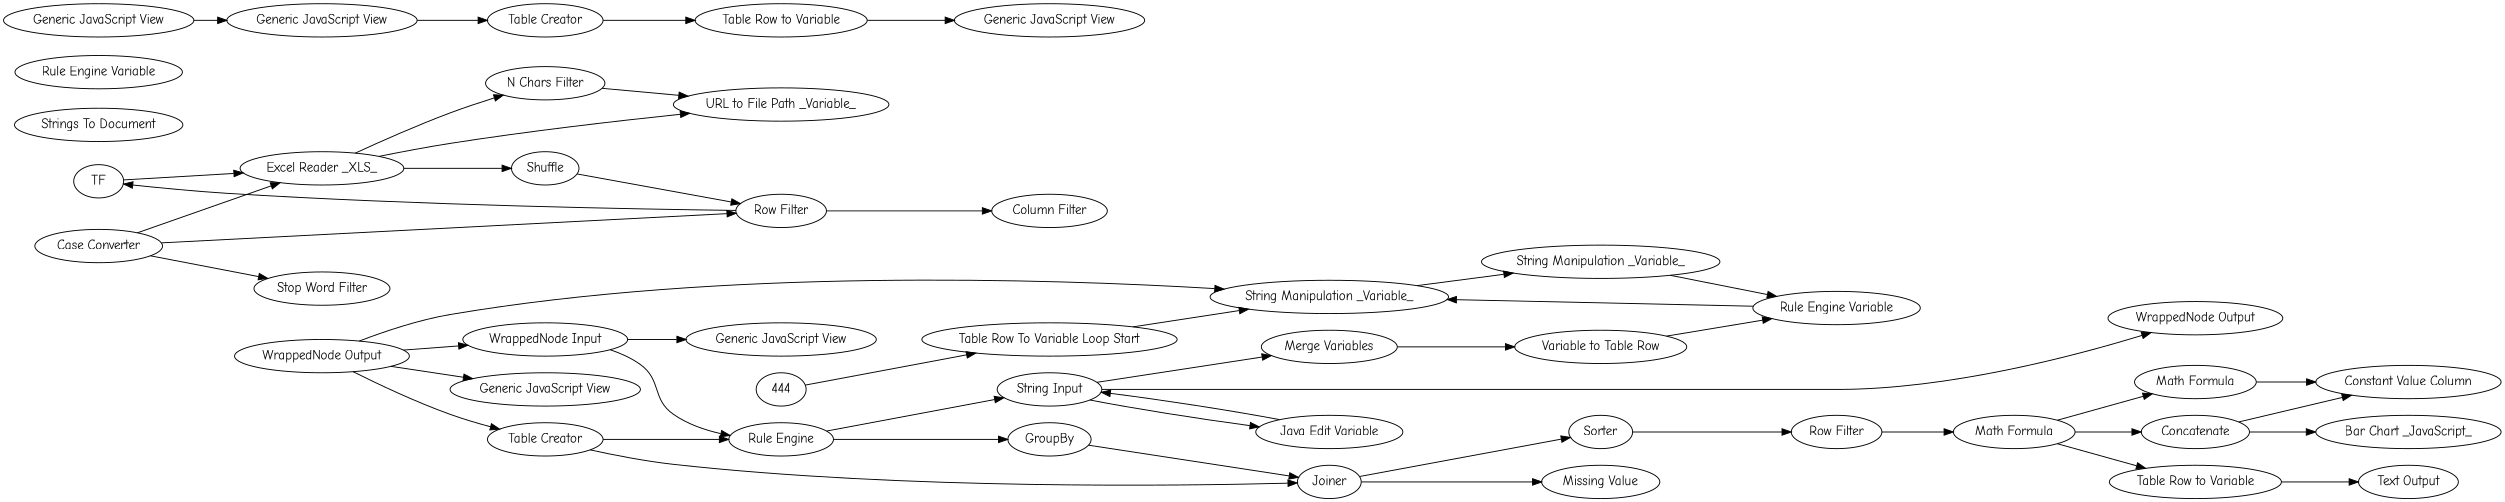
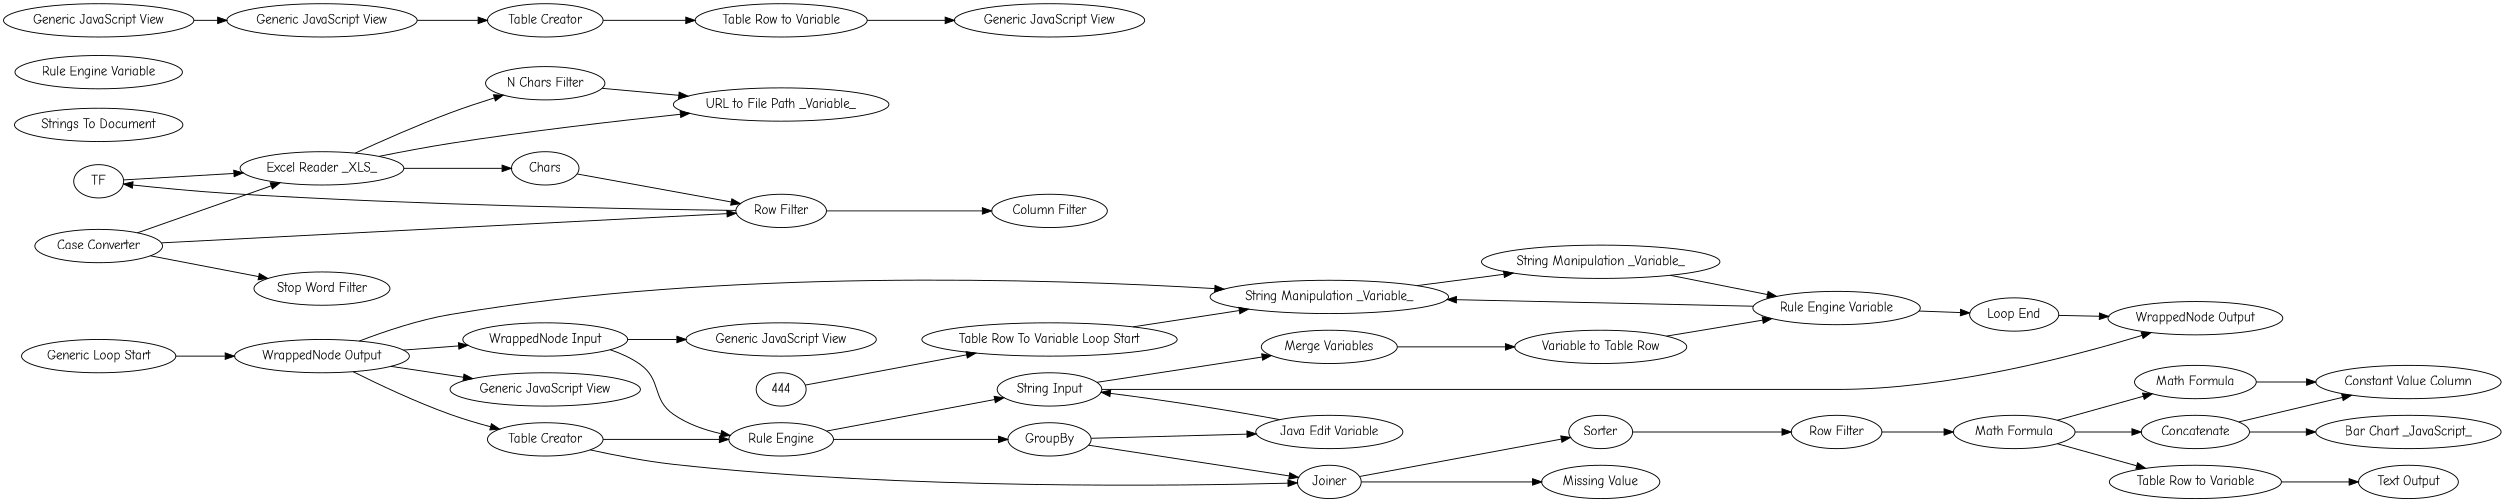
node "Shuffle": label "Shuffle" -> "Chars"
node "Loop End": added
node "Generic Loop Start": added
edge "String Input" -> "Java Edit Variable": now "GroupBy" -> "Java Edit Variable"
